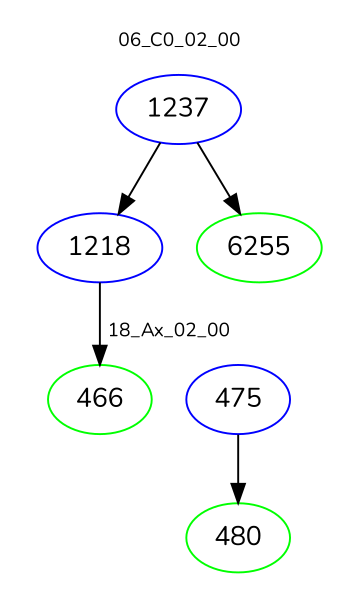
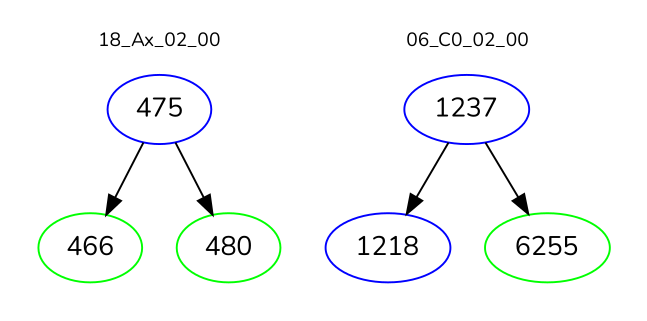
edge "1218" -> "466": now "475" -> "466"
